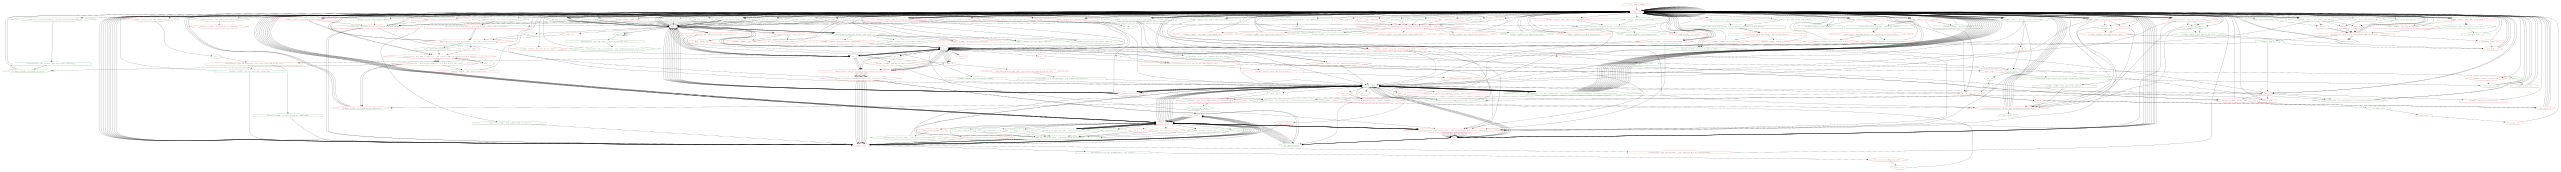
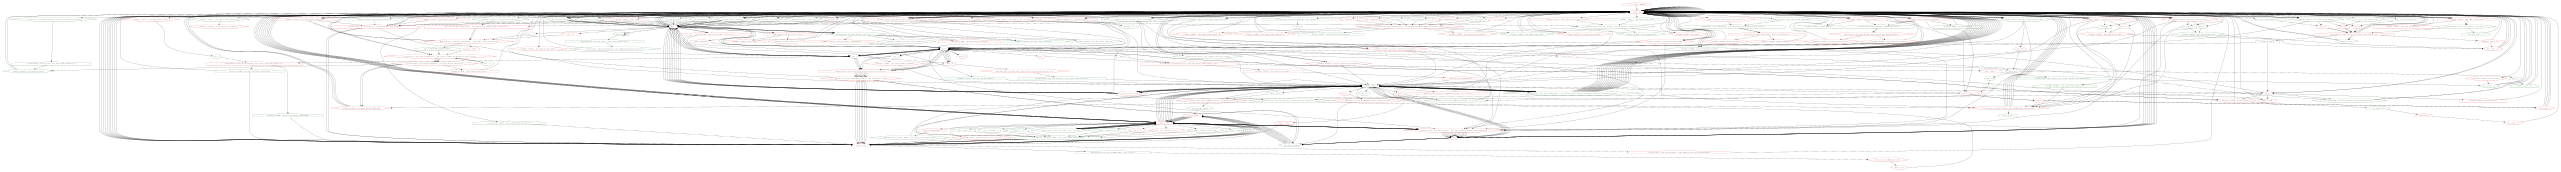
node "fieldput <hsd095: java.lang.String timezoneoffsetStr>": removed
